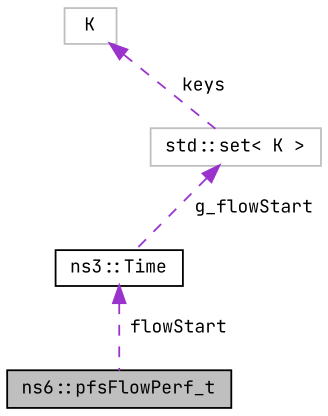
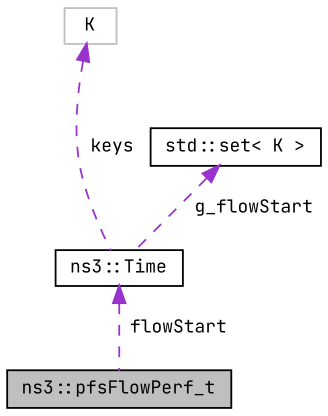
edge "std::set< K >" -> "K": now "ns3::Time" -> "K"
node "std::set< K >": color grey75 -> black
node "ns6::pfsFlowPerf_t": label "ns6::pfsFlowPerf_t" -> "ns3::pfsFlowPerf_t"
